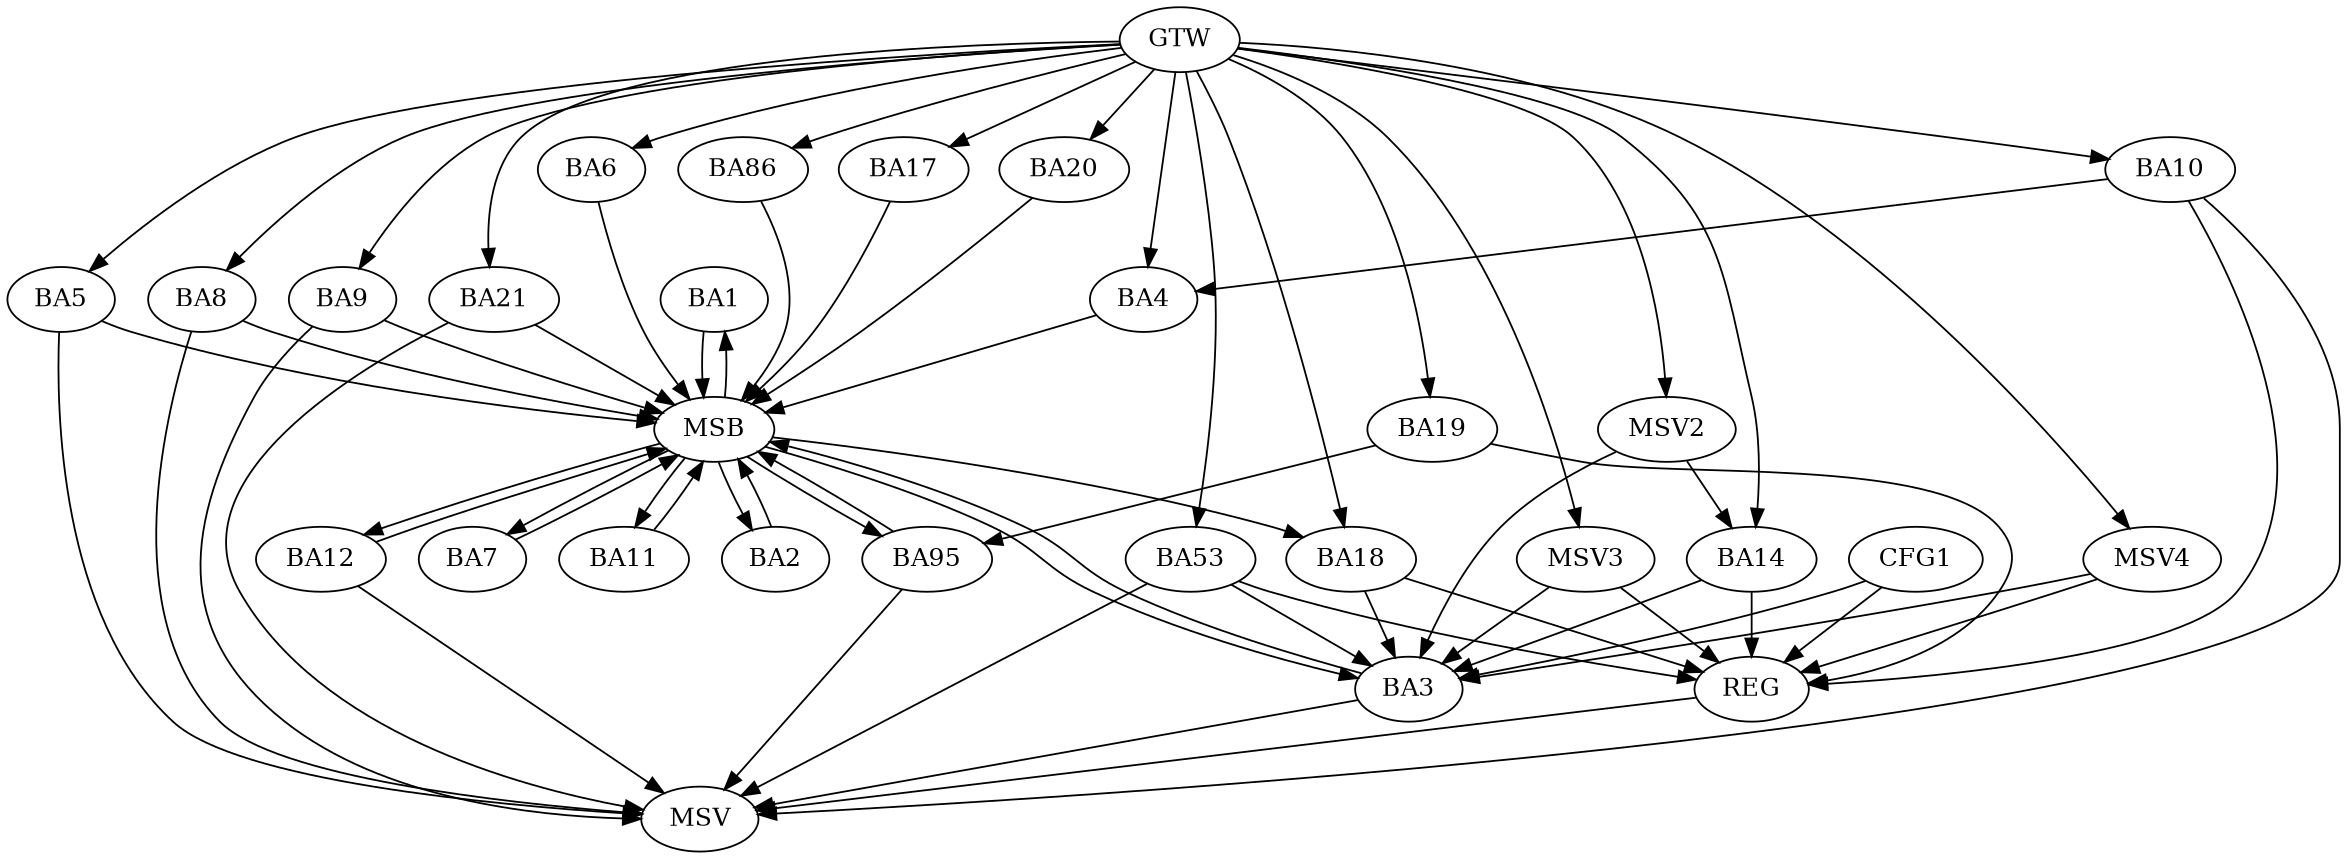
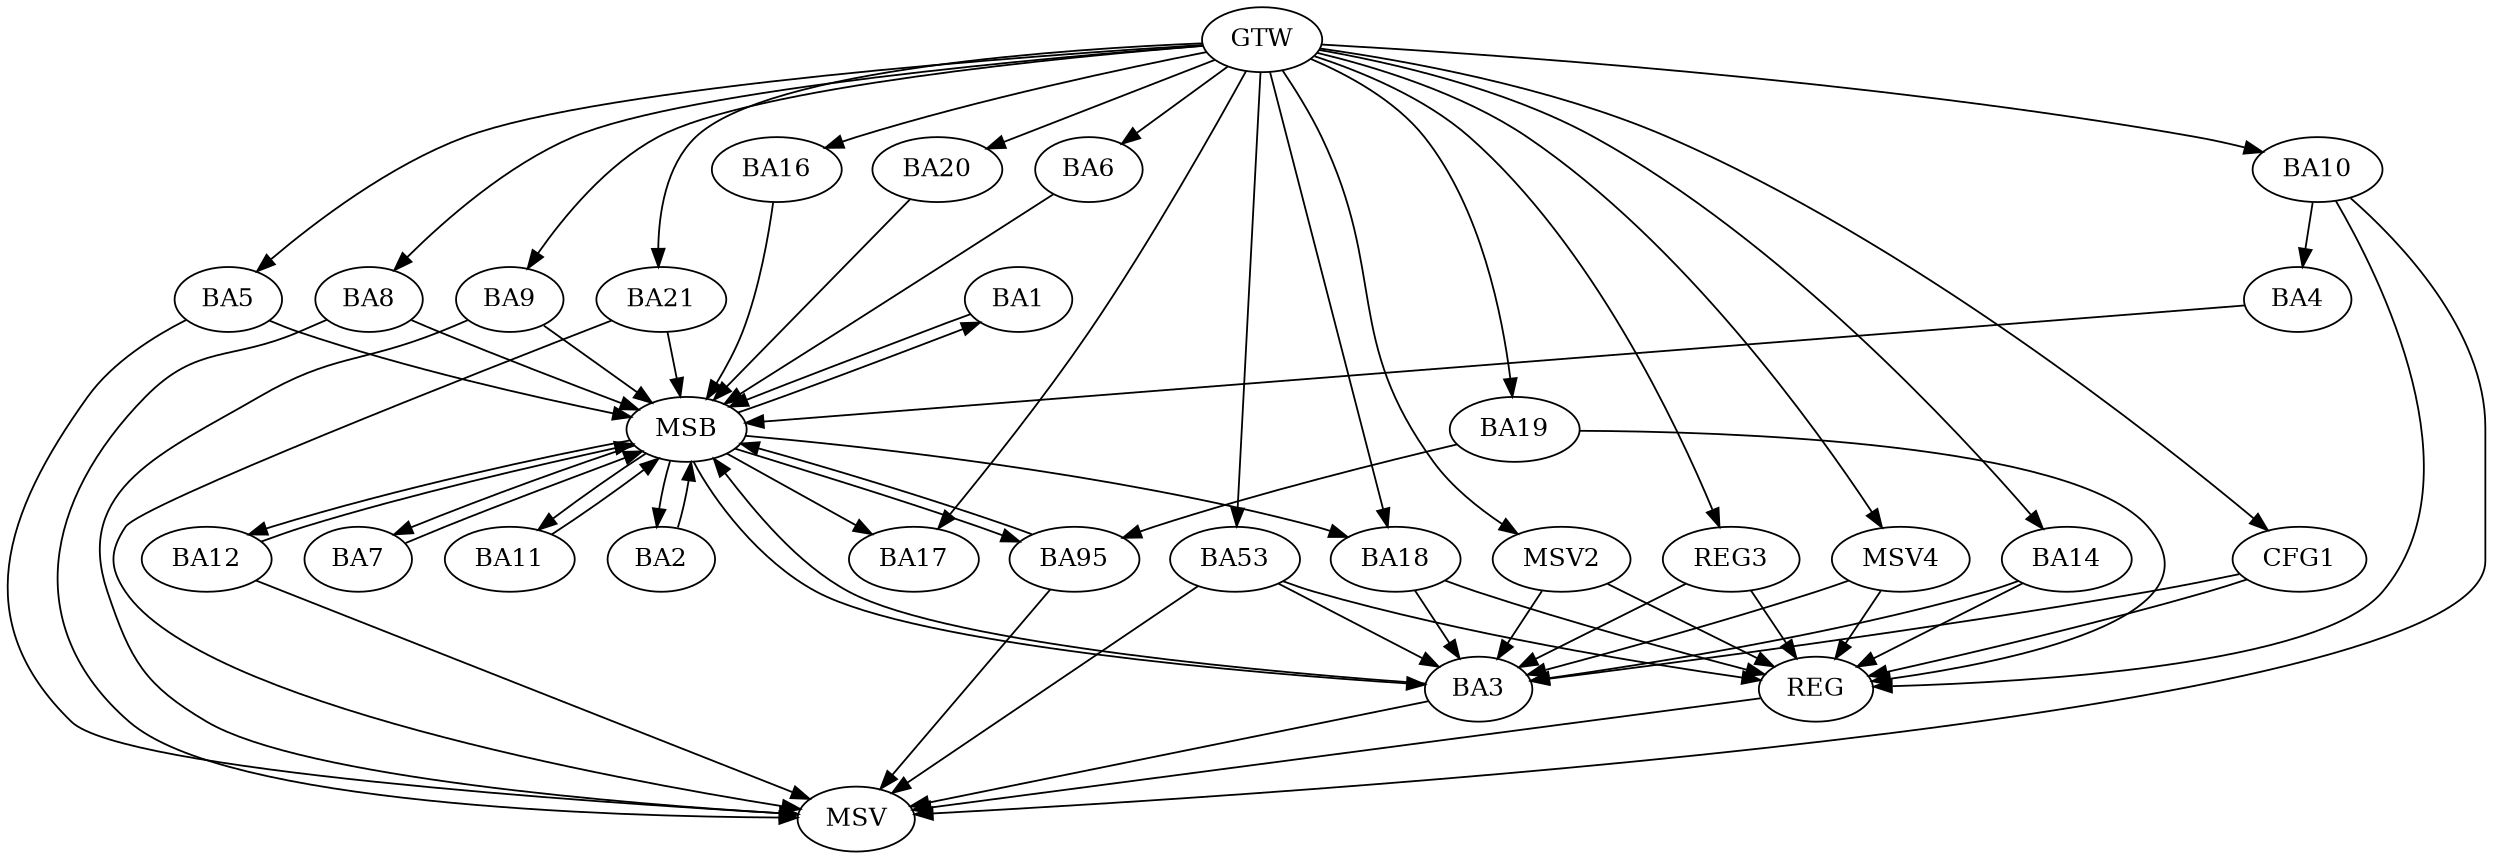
edge "GTW" -> "BA4": now "GTW" -> "CFG1"
node "BA86": label "BA86" -> "BA16"
edge "BA17" -> "MSB": reversed
edge "MSV2" -> "BA14": now "MSV2" -> "REG"
node "MSV3": label "MSV3" -> "REG3"
